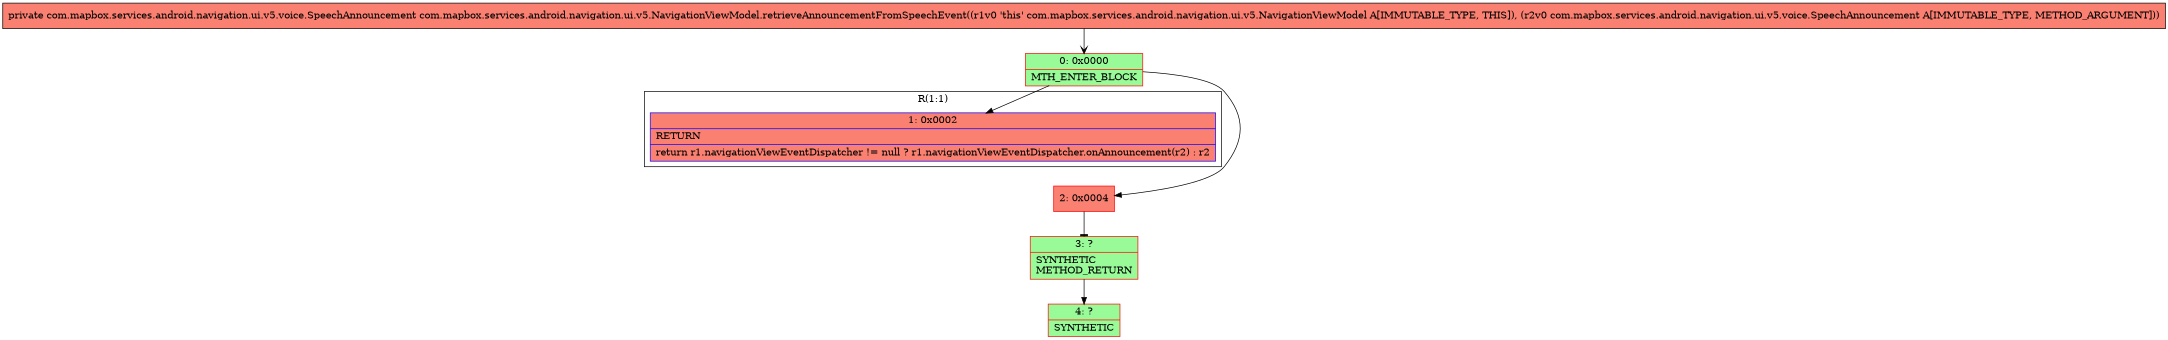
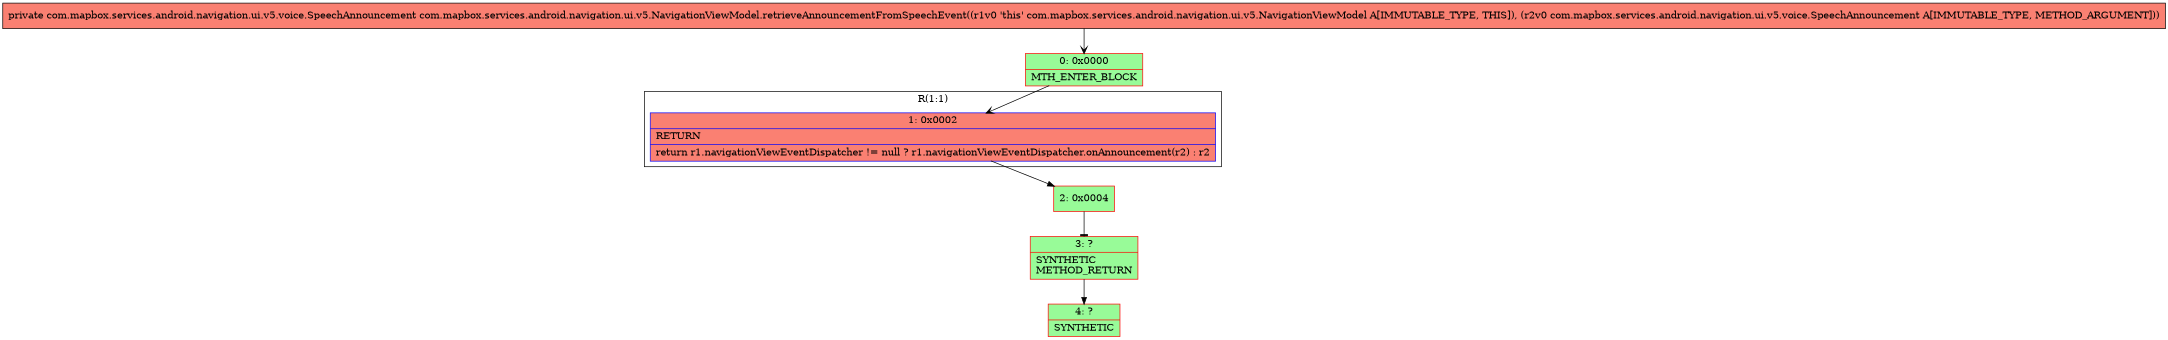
edge "0: 0x0000" -> "1: 0x0002": arrowhead normal -> vee
edge "0: 0x0000" -> "2: 0x0004": now "1: 0x0002" -> "2: 0x0004"
node "2: 0x0004": fillcolor salmon -> palegreen
